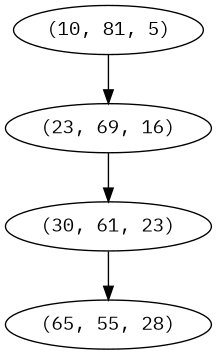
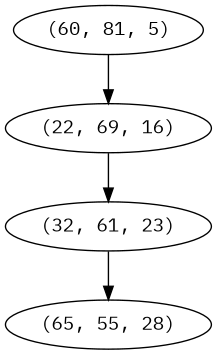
node "(10, 81, 5)": label "(10, 81, 5)" -> "(60, 81, 5)"
node "(23, 69, 16)": label "(23, 69, 16)" -> "(22, 69, 16)"
node "(30, 61, 23)": label "(30, 61, 23)" -> "(32, 61, 23)"
